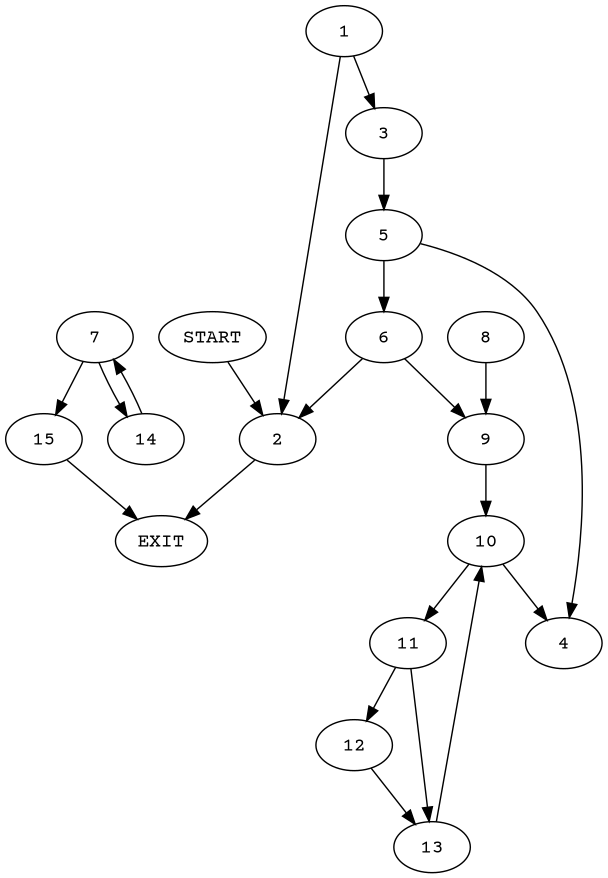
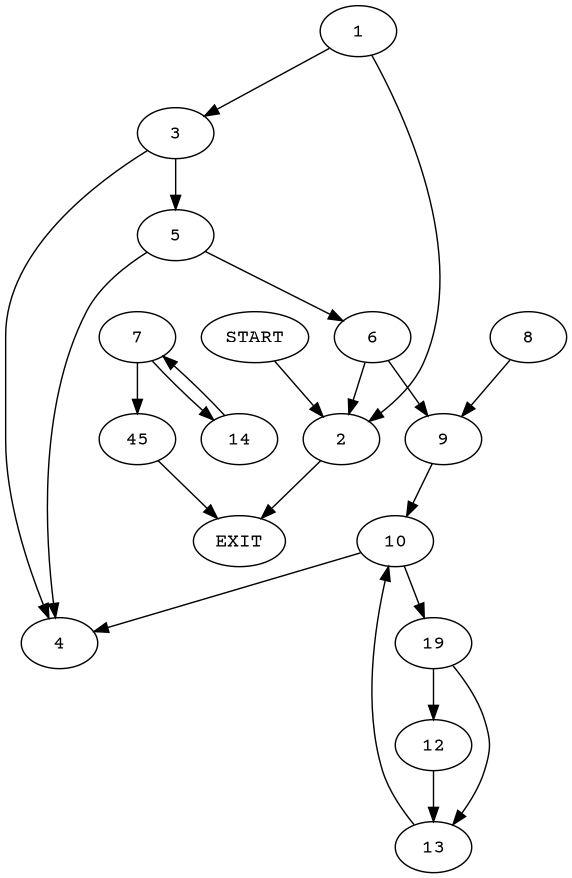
edge "3" -> "4": added
node "15": label "15" -> "45"
node "11": label "11" -> "19"
